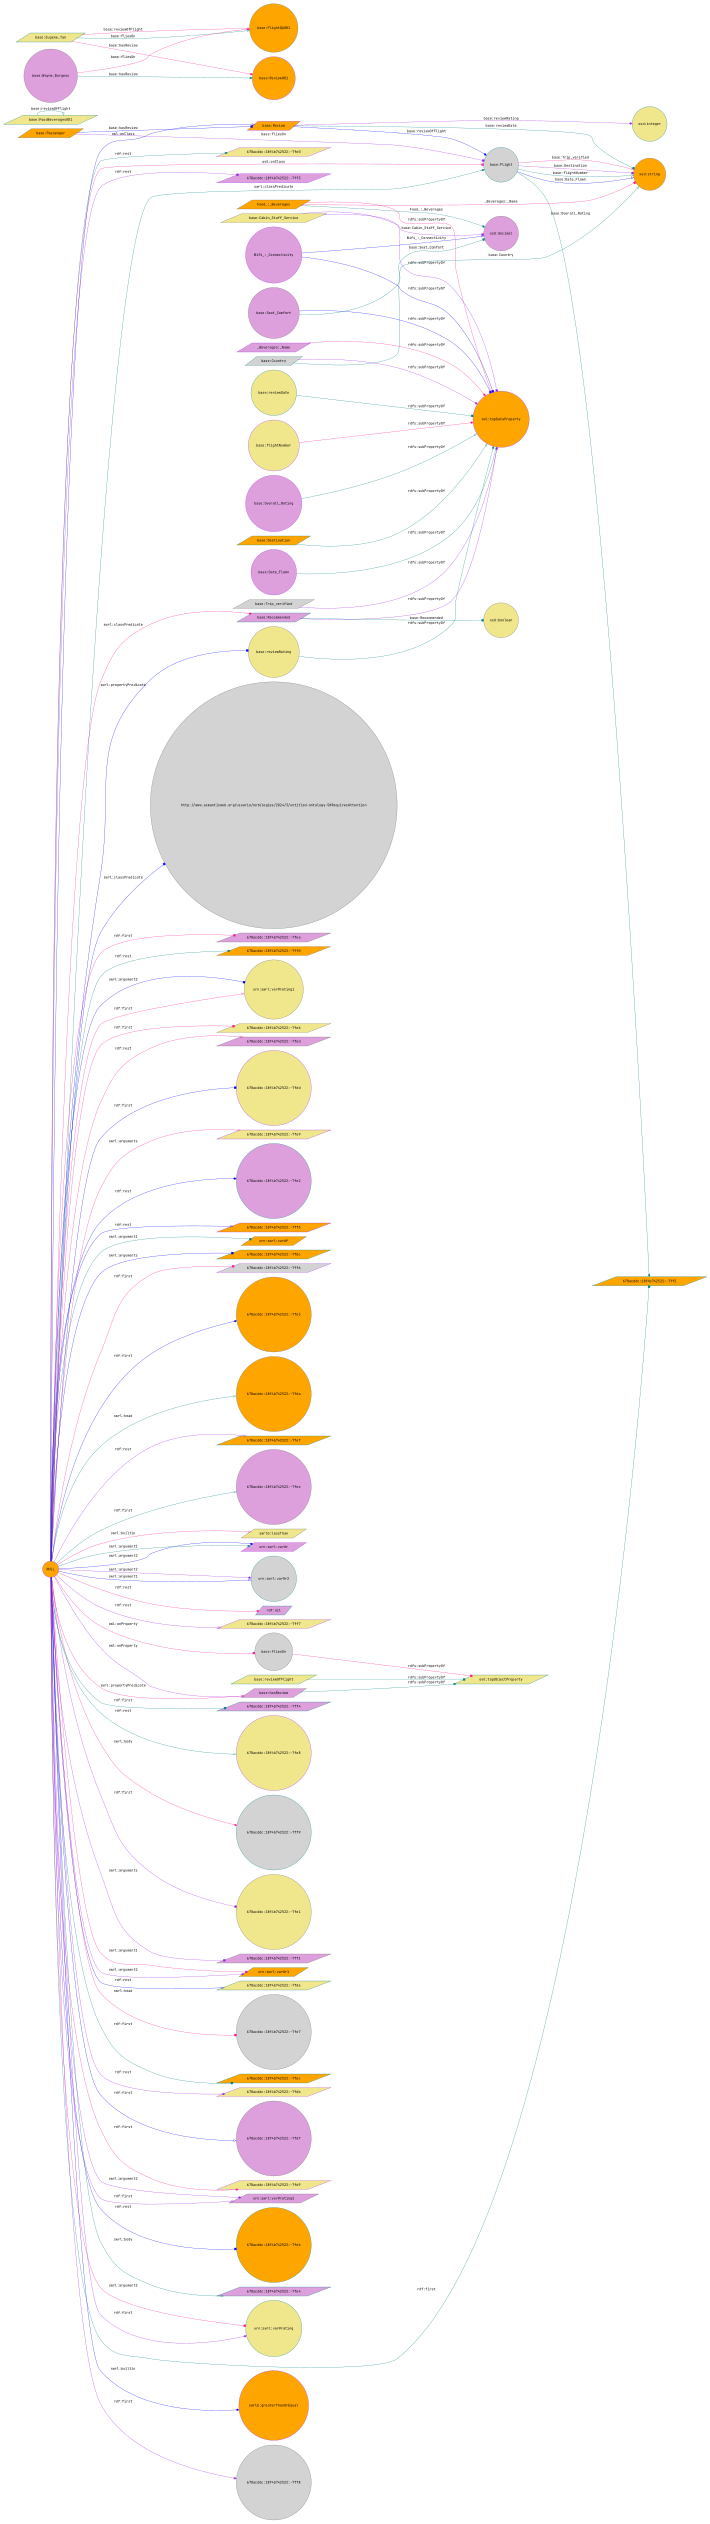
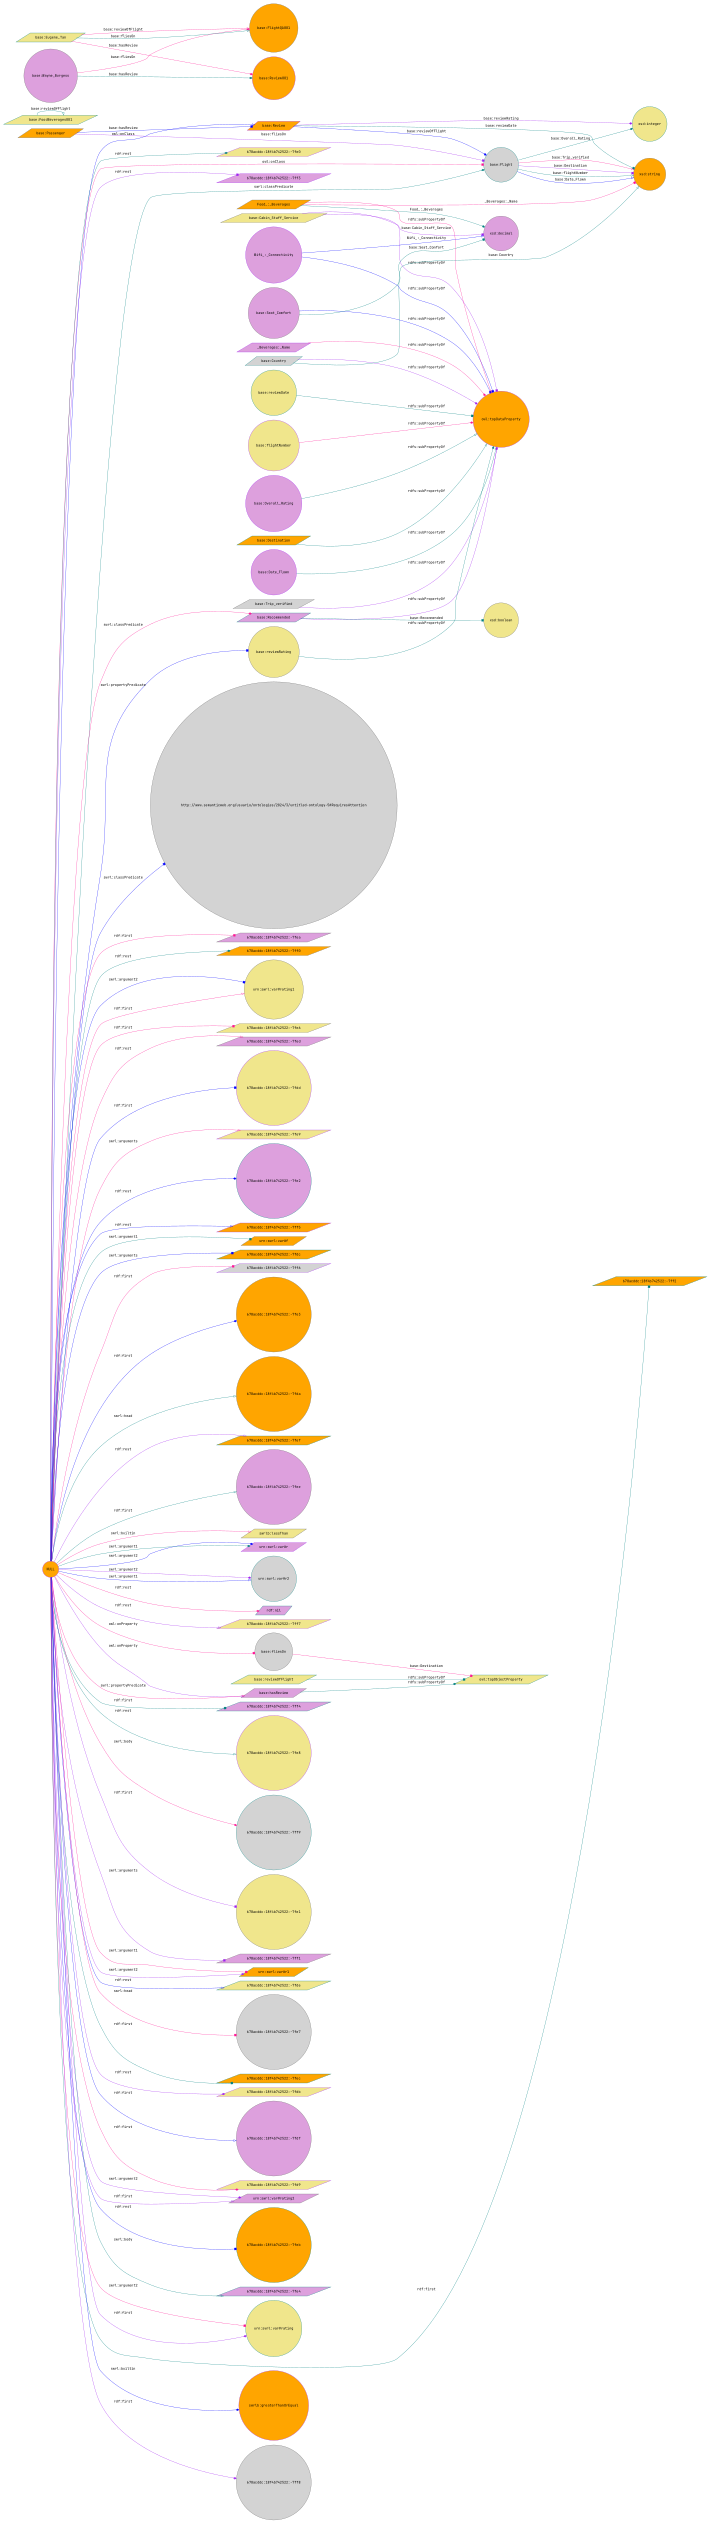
edge "base:Flight" -> "678acddc:18f4b742522:-7ff2": now "base:Flight" -> "xsd:integer"
edge "base:fliesOn" -> "owl:topObjectProperty": label "rdfs:subPropertyOf" -> "base:Destination"
